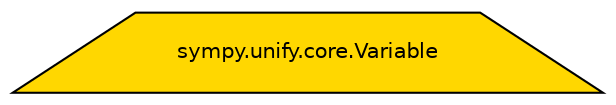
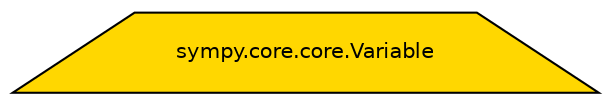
node "sympy.unify.core.Variable": label "sympy.unify.core.Variable" -> "sympy.core.core.Variable"
